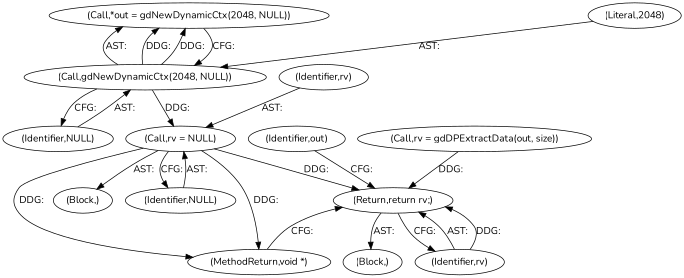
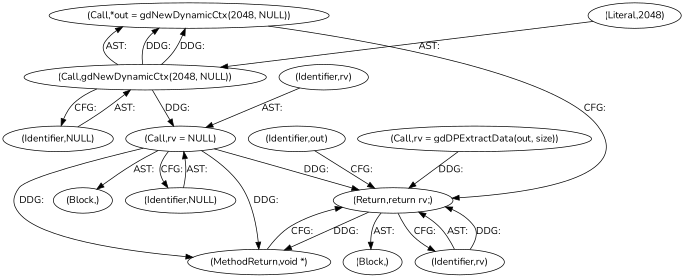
edge "(Call,*out = gdNewDynamicCtx(2048, NULL))" -> "(Call,gdNewDynamicCtx(2048, NULL))": now "(Call,*out = gdNewDynamicCtx(2048, NULL))" -> "(Return,return rv;)"
edge "(Return,return rv;)" -> "(MethodReturn,void *)": added, label "DDG:"
